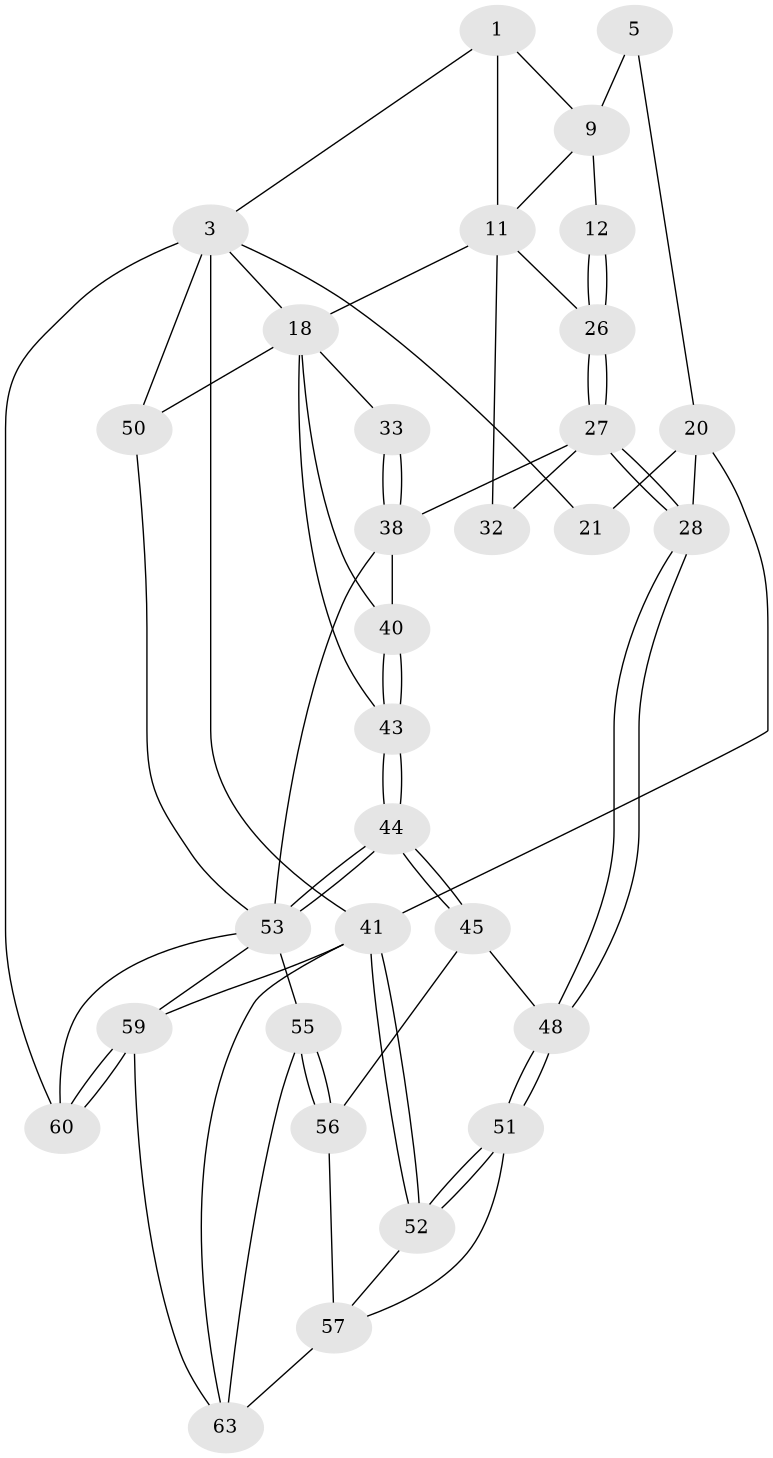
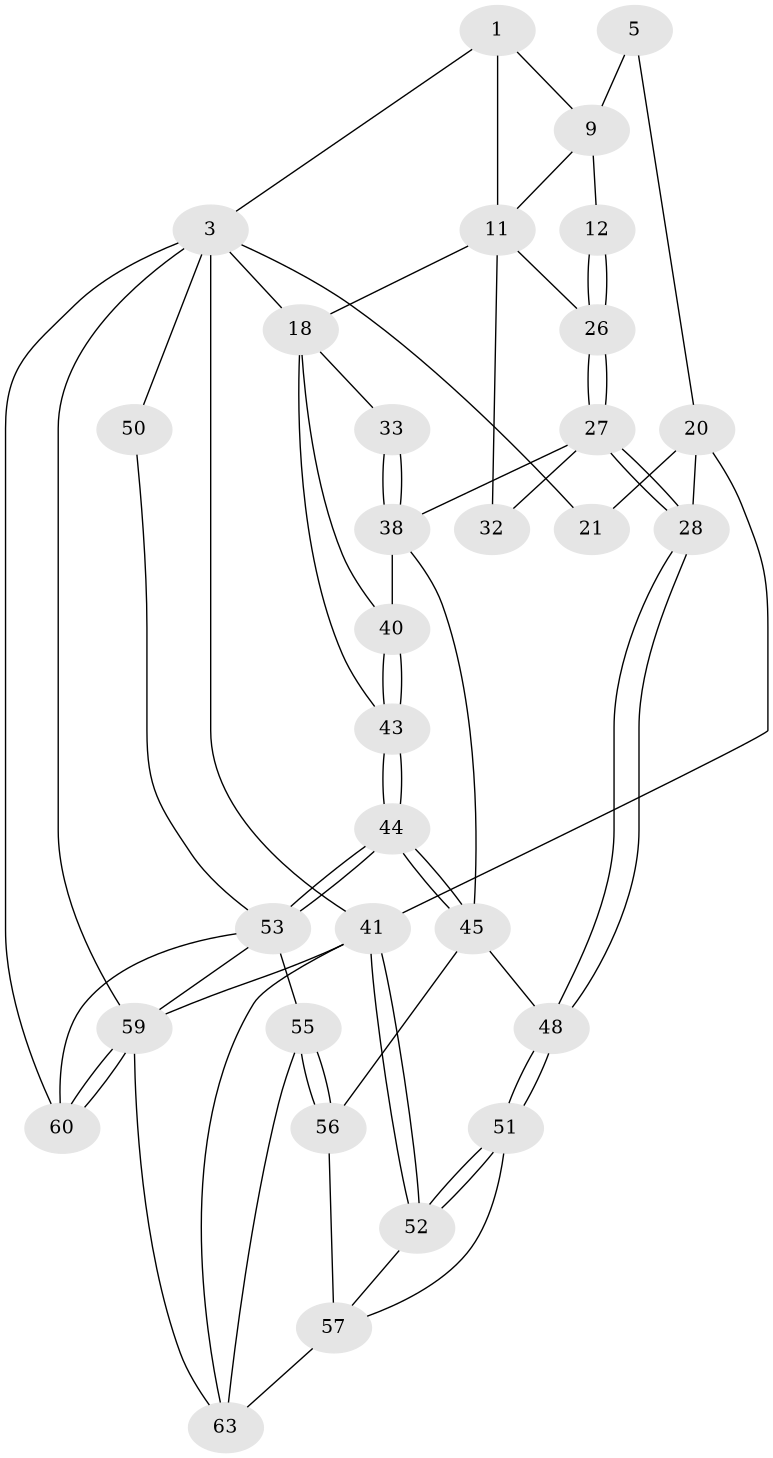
edge "18" -- "50": removed
edge "3" -- "59": added
edge "38" -- "53": now "38" -- "45"
